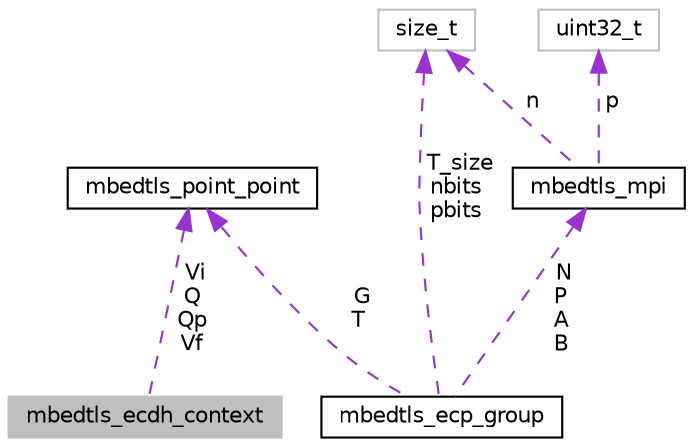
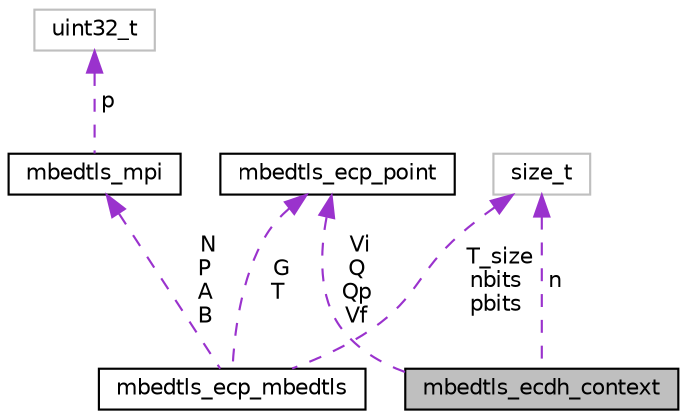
edge "mbedtls_mpi" -> "size_t": now "mbedtls_ecdh_context" -> "size_t"
node "mbedtls_point_point": label "mbedtls_point_point" -> "mbedtls_ecp_point"
node "mbedtls_ecdh_context": color grey75 -> black
node "mbedtls_ecp_group": label "mbedtls_ecp_group" -> "mbedtls_ecp_mbedtls"
